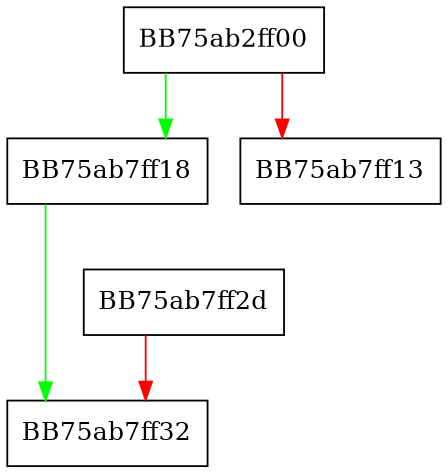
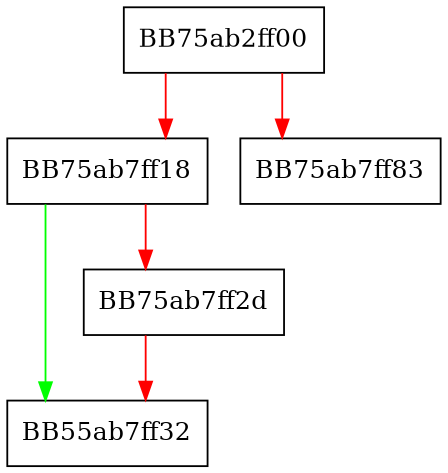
edge "BB75ab2ff00" -> "BB75ab7ff18": color green -> red
node "BB75ab7ff13": label "BB75ab7ff13" -> "BB75ab7ff83"
edge "BB75ab7ff18" -> "BB75ab7ff2d": added
node "BB75ab7ff32": label "BB75ab7ff32" -> "BB55ab7ff32"
